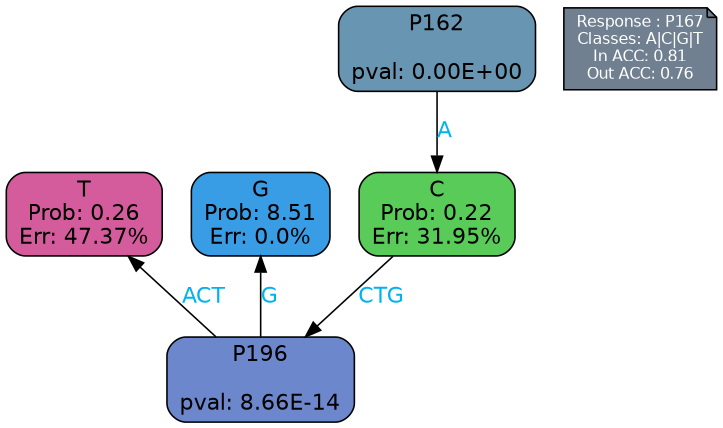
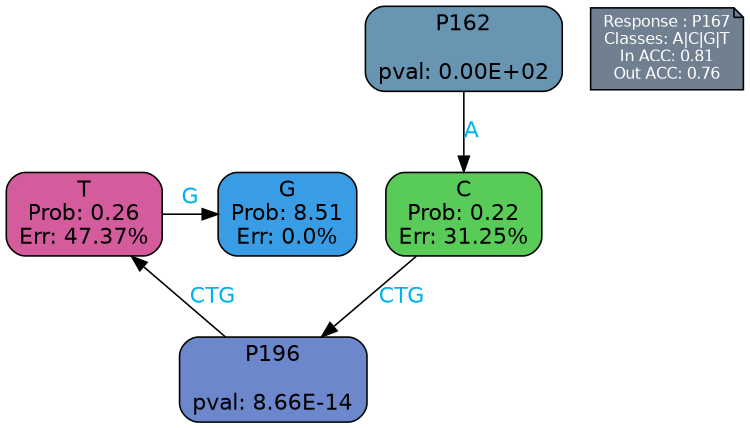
node "P162 pval: 0.00E+00": label "P162 pval: 0.00E+00" -> "P162 pval: 0.00E+02"
node "C Prob: 0.22 Err: 31.95%": label "C Prob: 0.22 Err: 31.95%" -> "C Prob: 0.22 Err: 31.25%"
edge "P196 pval: 8.66E-14" -> "T Prob: 0.26 Err: 47.37%": label "ACT" -> "CTG"
edge "P196 pval: 8.66E-14" -> "G Prob: 8.51 Err: 0.0%": now "T Prob: 0.26 Err: 47.37%" -> "G Prob: 8.51 Err: 0.0%"
